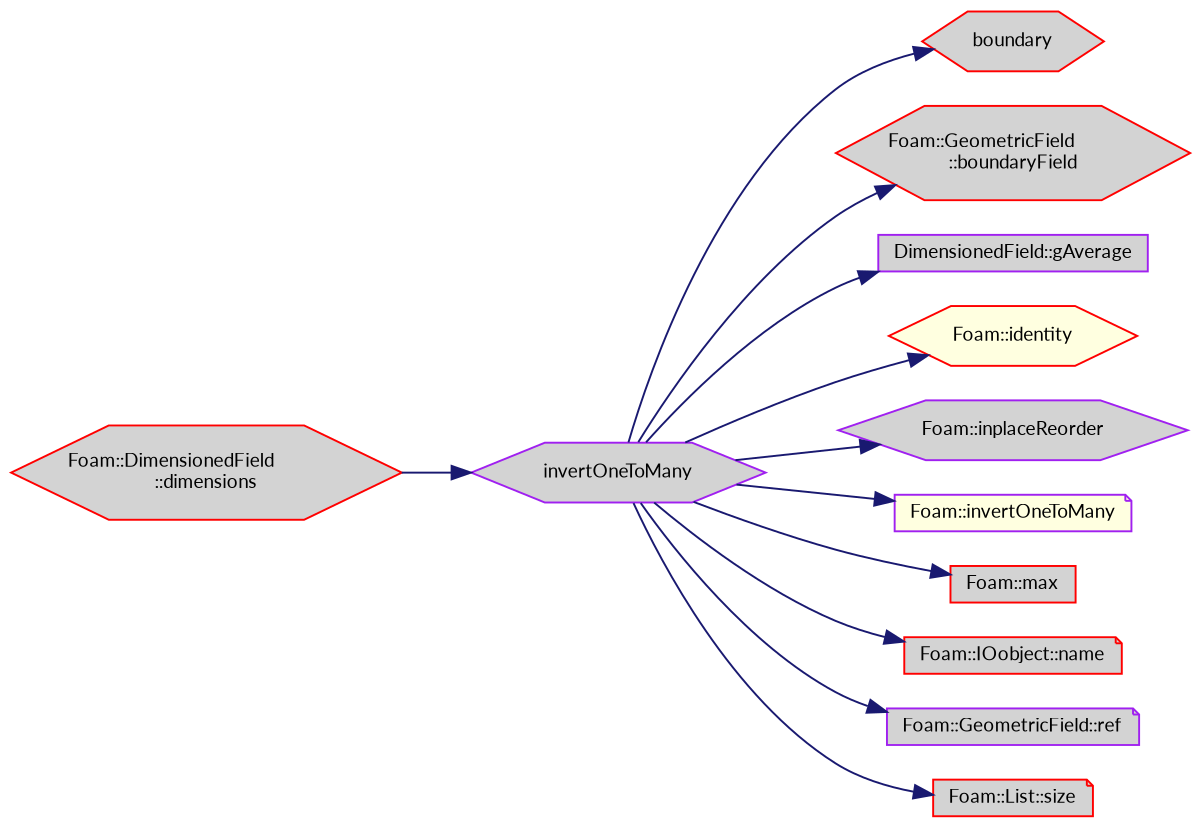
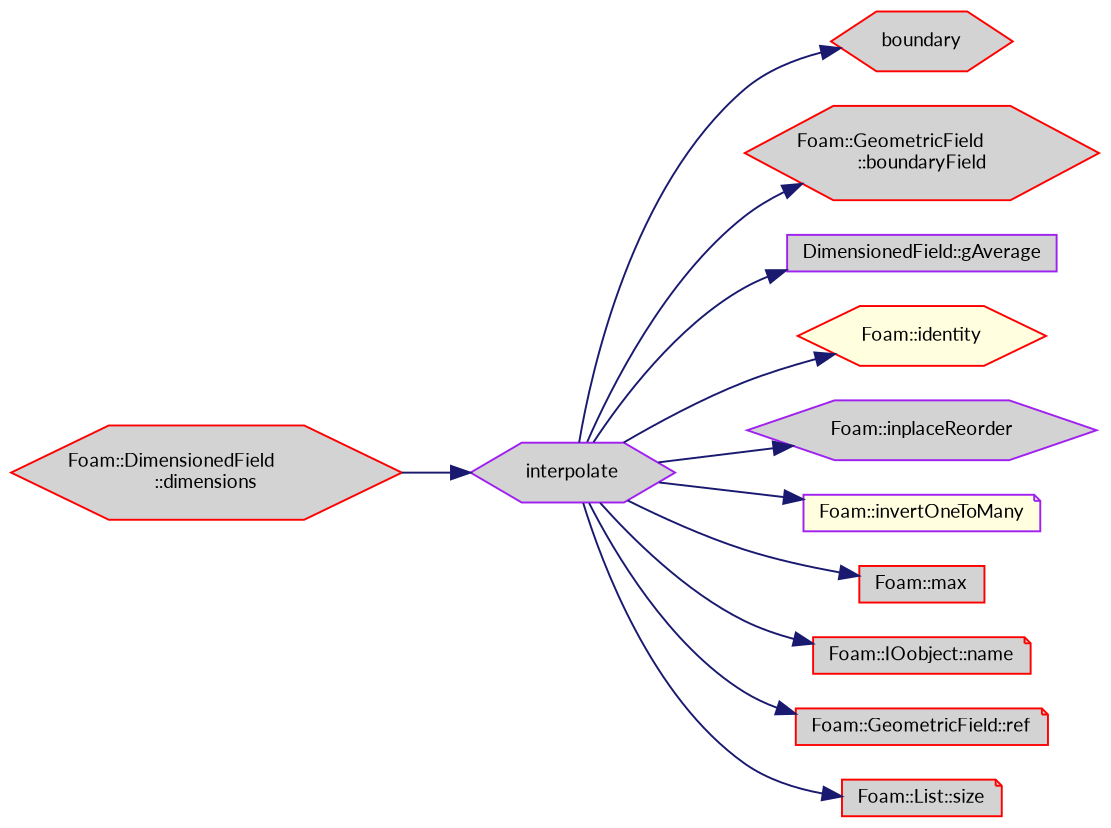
node "invertOneToMany": label "invertOneToMany" -> "interpolate"
node "Foam::GeometricField::ref": color purple -> red
